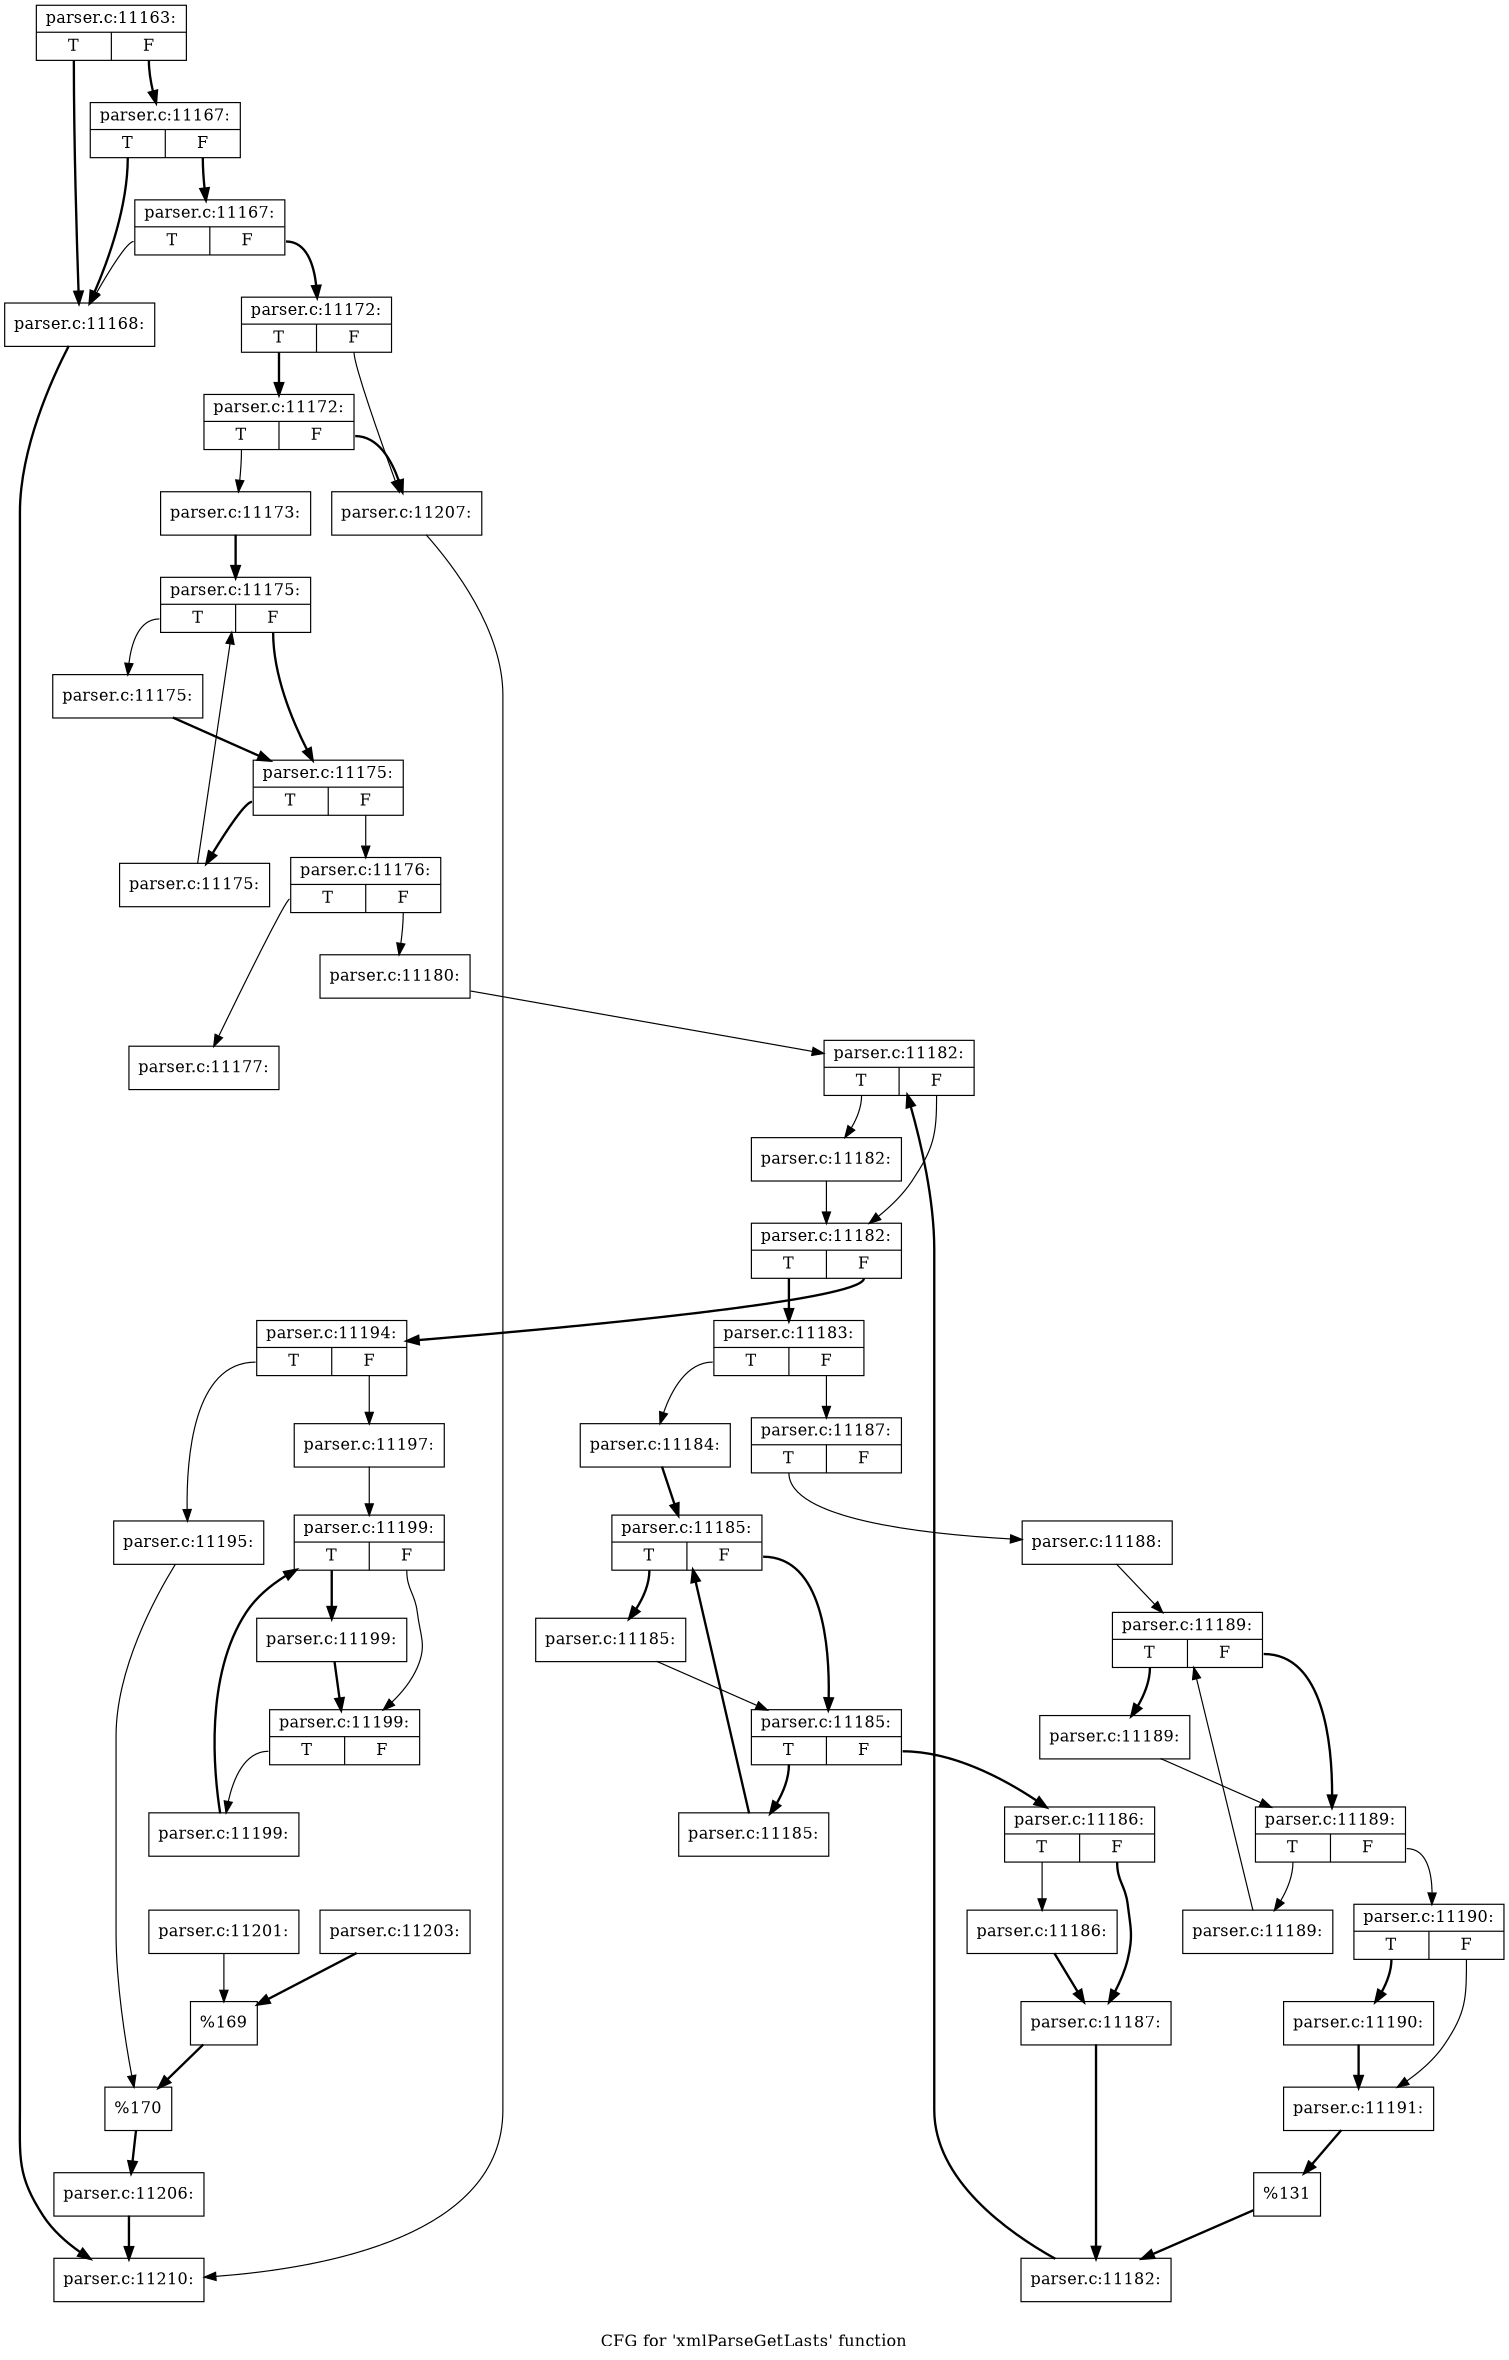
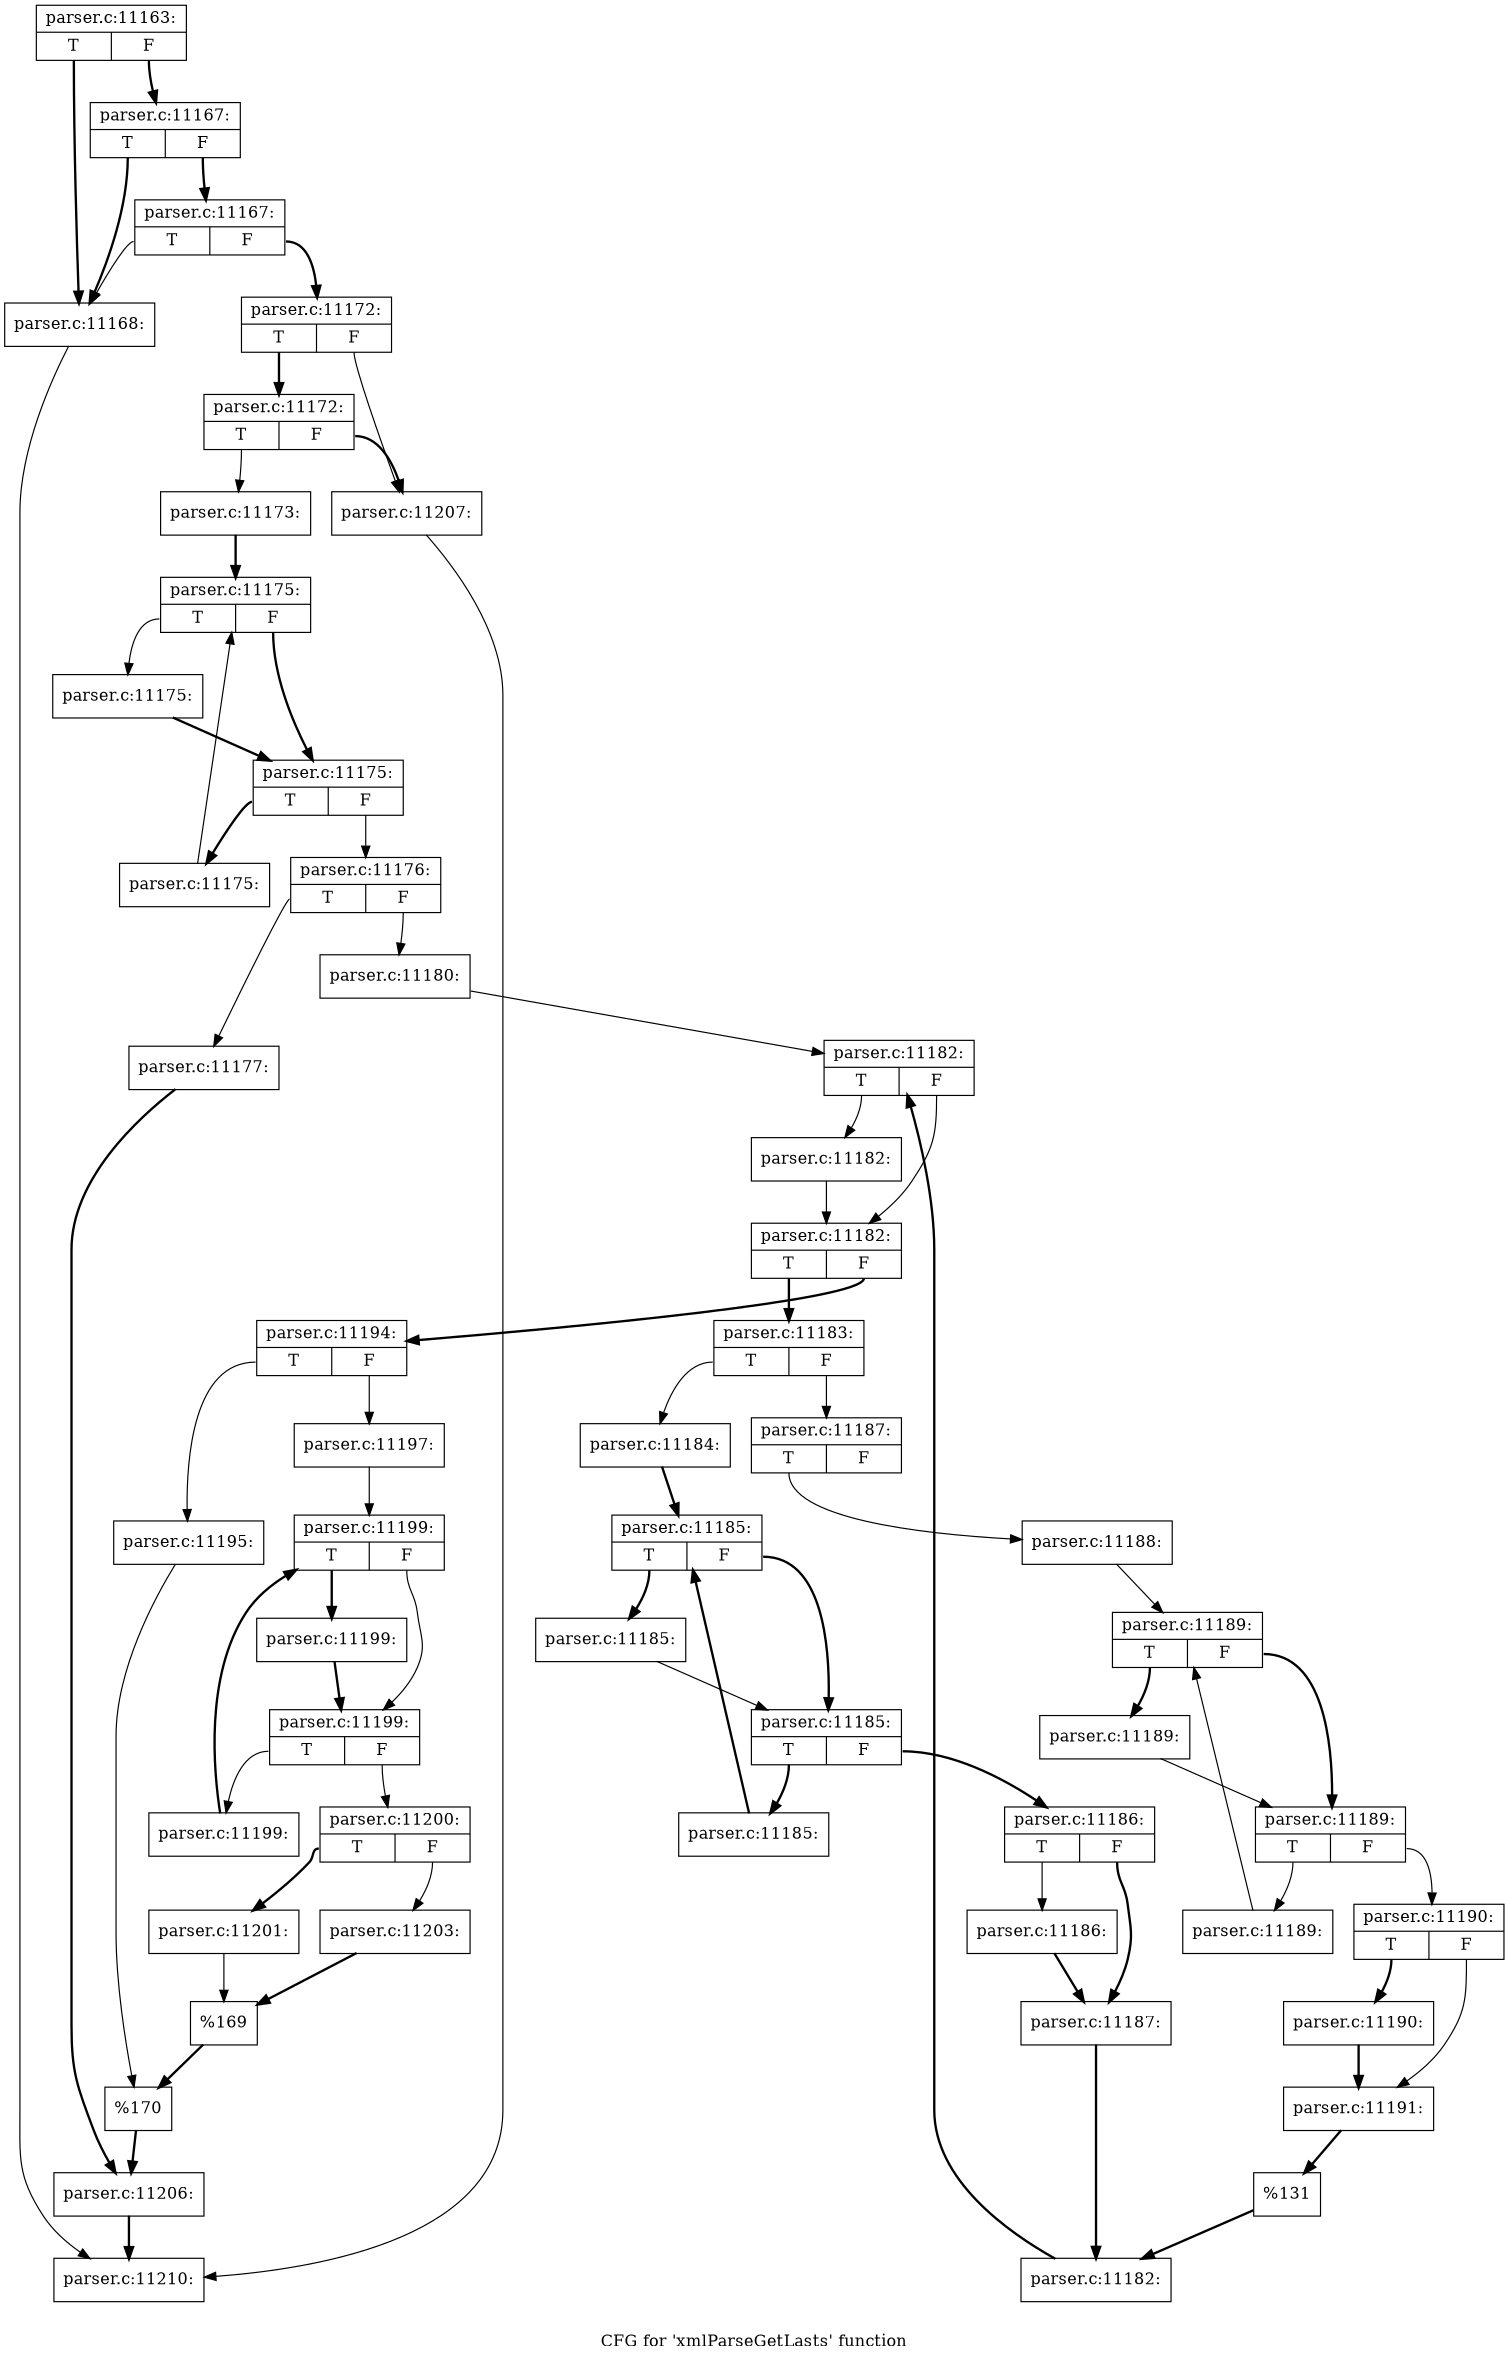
edge "parser.c:11168:" -> "parser.c:11210:": style bold -> solid
edge "parser.c:11177:" -> "parser.c:11206:": added
node "parser.c:11200:": added
